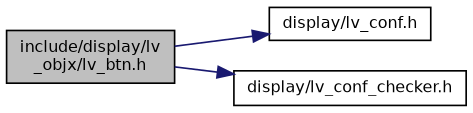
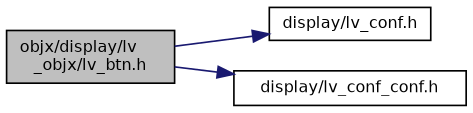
node "include/display/lv _objx/lv_btn.h": label "include/display/lv _objx/lv_btn.h" -> "objx/display/lv _objx/lv_btn.h"
node "display/lv_conf_checker.h": label "display/lv_conf_checker.h" -> "display/lv_conf_conf.h"
